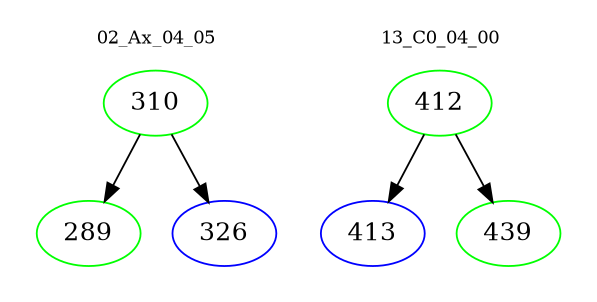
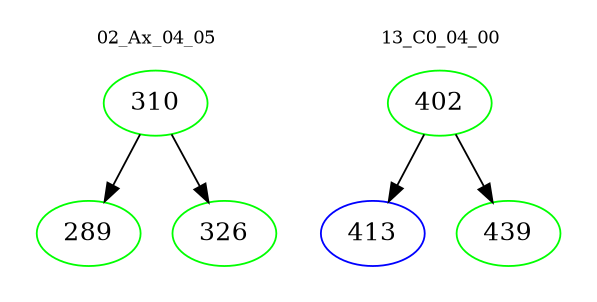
node "412": label "412" -> "402"
node "326": color blue -> green
